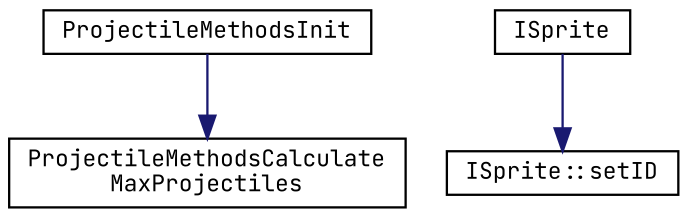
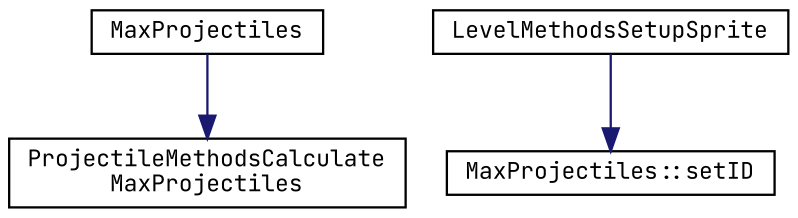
node "ProjectileMethodsInit": label "ProjectileMethodsInit" -> "MaxProjectiles"
node "ISprite": label "ISprite" -> "LevelMethodsSetupSprite"
node "ISprite::setID": label "ISprite::setID" -> "MaxProjectiles::setID"
